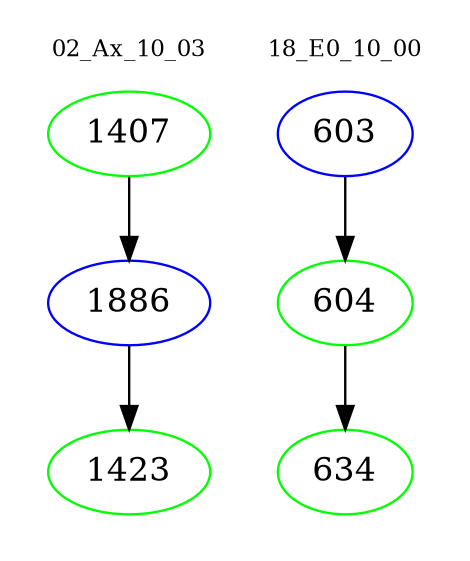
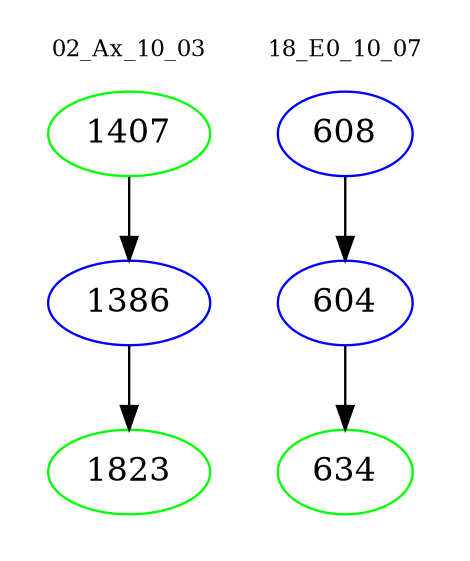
cluster "18_E0_10_00": label "18_E0_10_00" -> "18_E0_10_07"
node "603": label "603" -> "608"
node "1886": label "1886" -> "1386"
node "604": color green -> blue
node "1423": label "1423" -> "1823"
